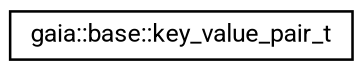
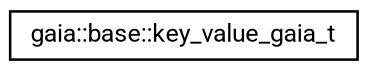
node "gaia::base::key_value_pair_t": label "gaia::base::key_value_pair_t" -> "gaia::base::key_value_gaia_t"
